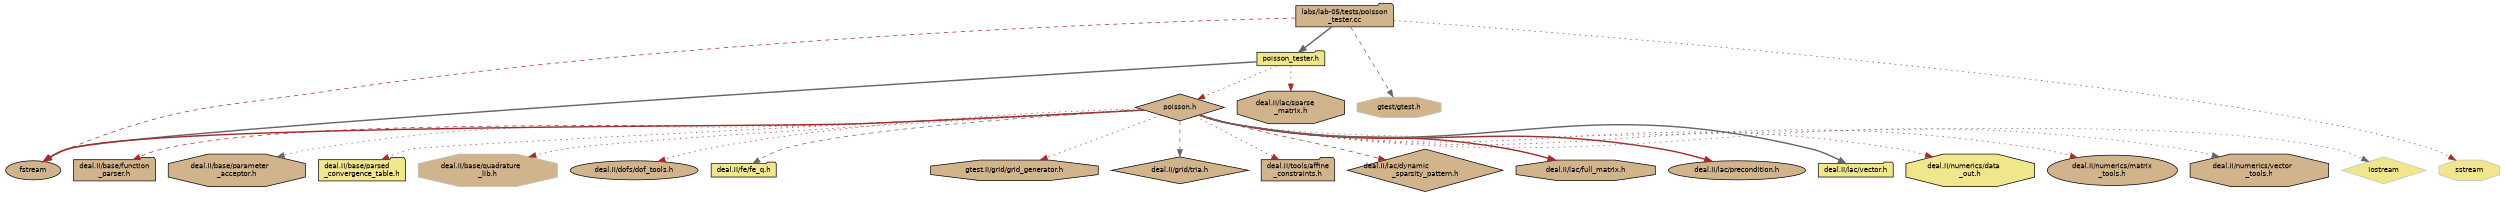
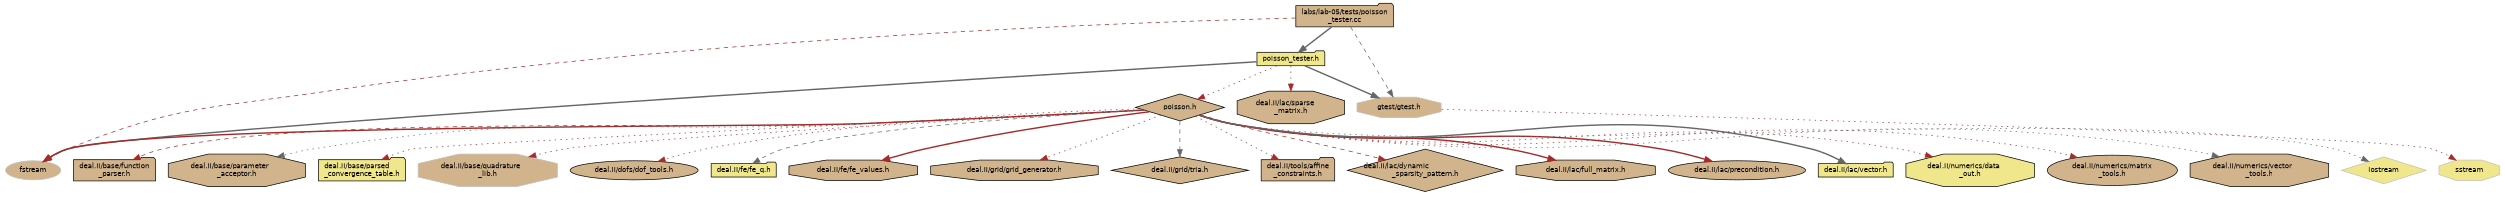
edge "labs/lab-05/tests/poisson _tester.cc" -> "sstream": now "gtest/gtest.h" -> "sstream"
edge "poisson_tester.h" -> "gtest/gtest.h": added
node "fstream": color black -> grey75
node "deal.II/fe/fe_values.h": added
node "gtest.II/grid/grid_generator.h": label "gtest.II/grid/grid_generator.h" -> "deal.II/grid/grid_generator.h"
